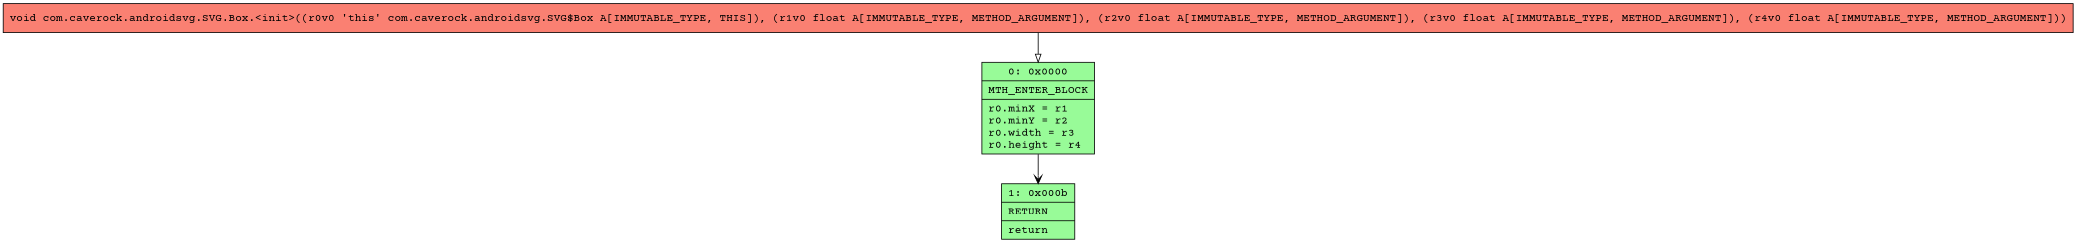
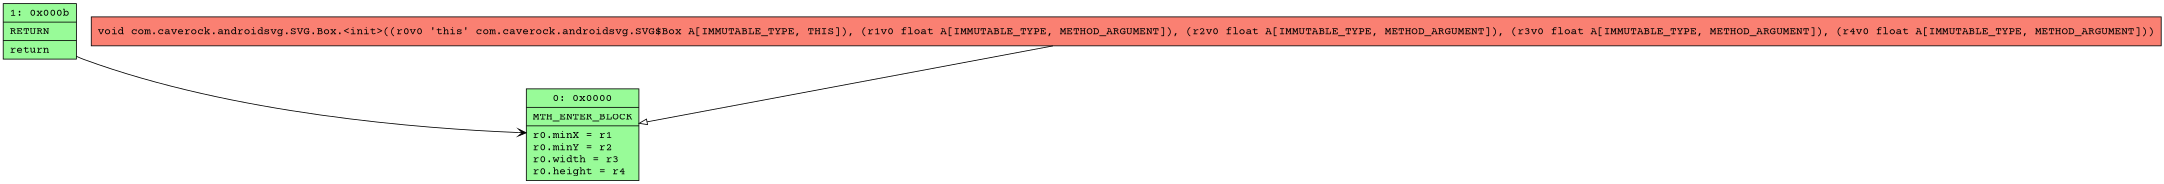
edge "0: 0x0000" -> "1: 0x000b": reversed
